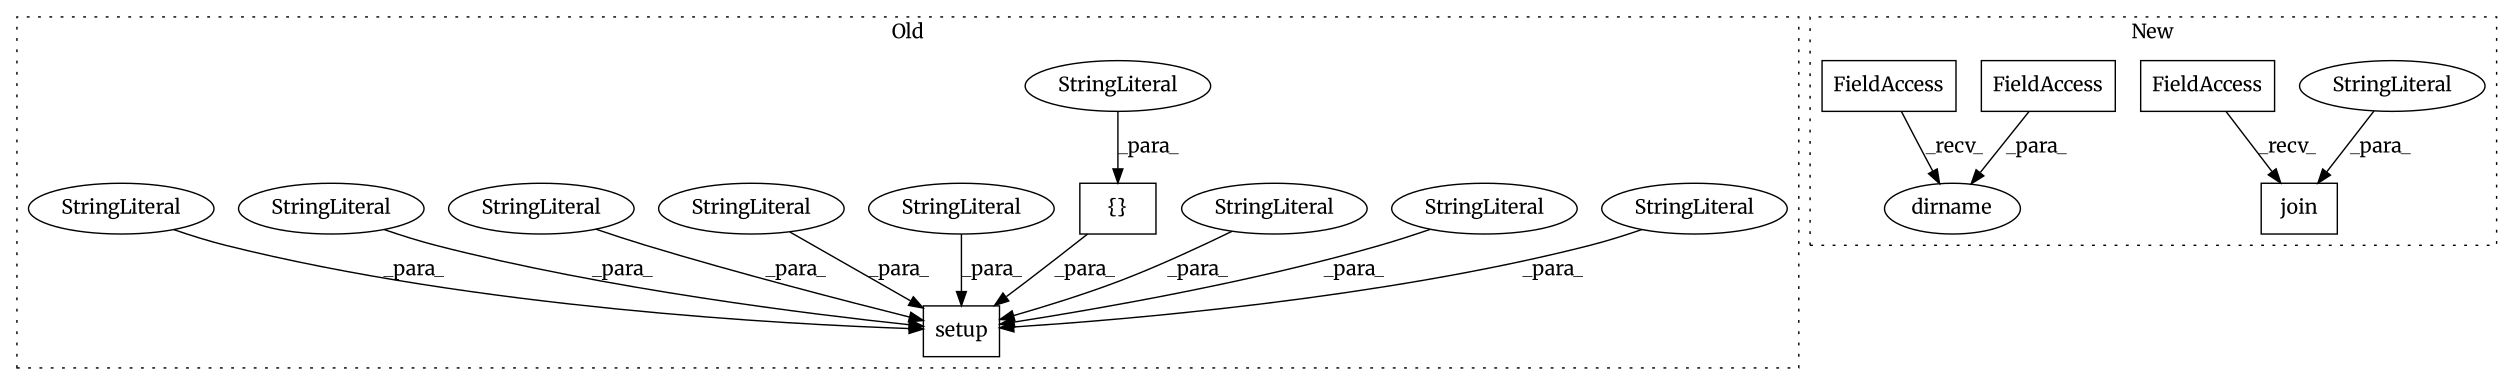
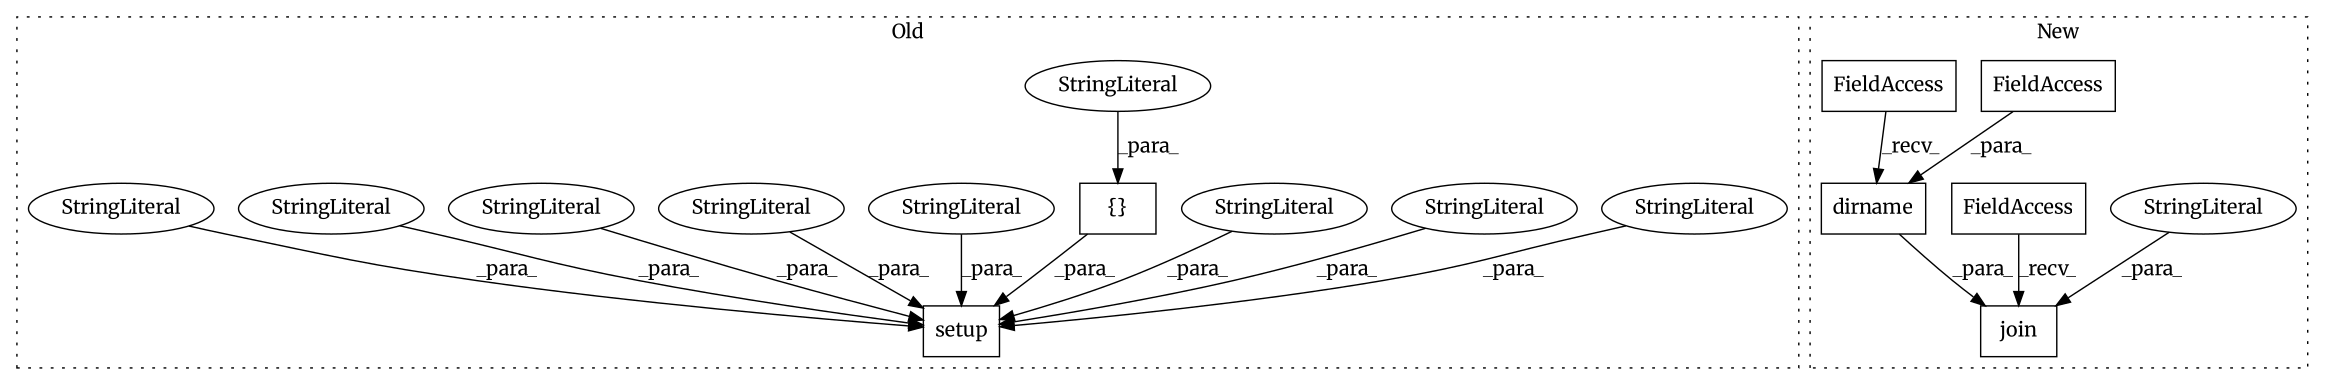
node "dirname": shape ellipse -> box
edge "dirname" -> "join": added, label "_para_"
